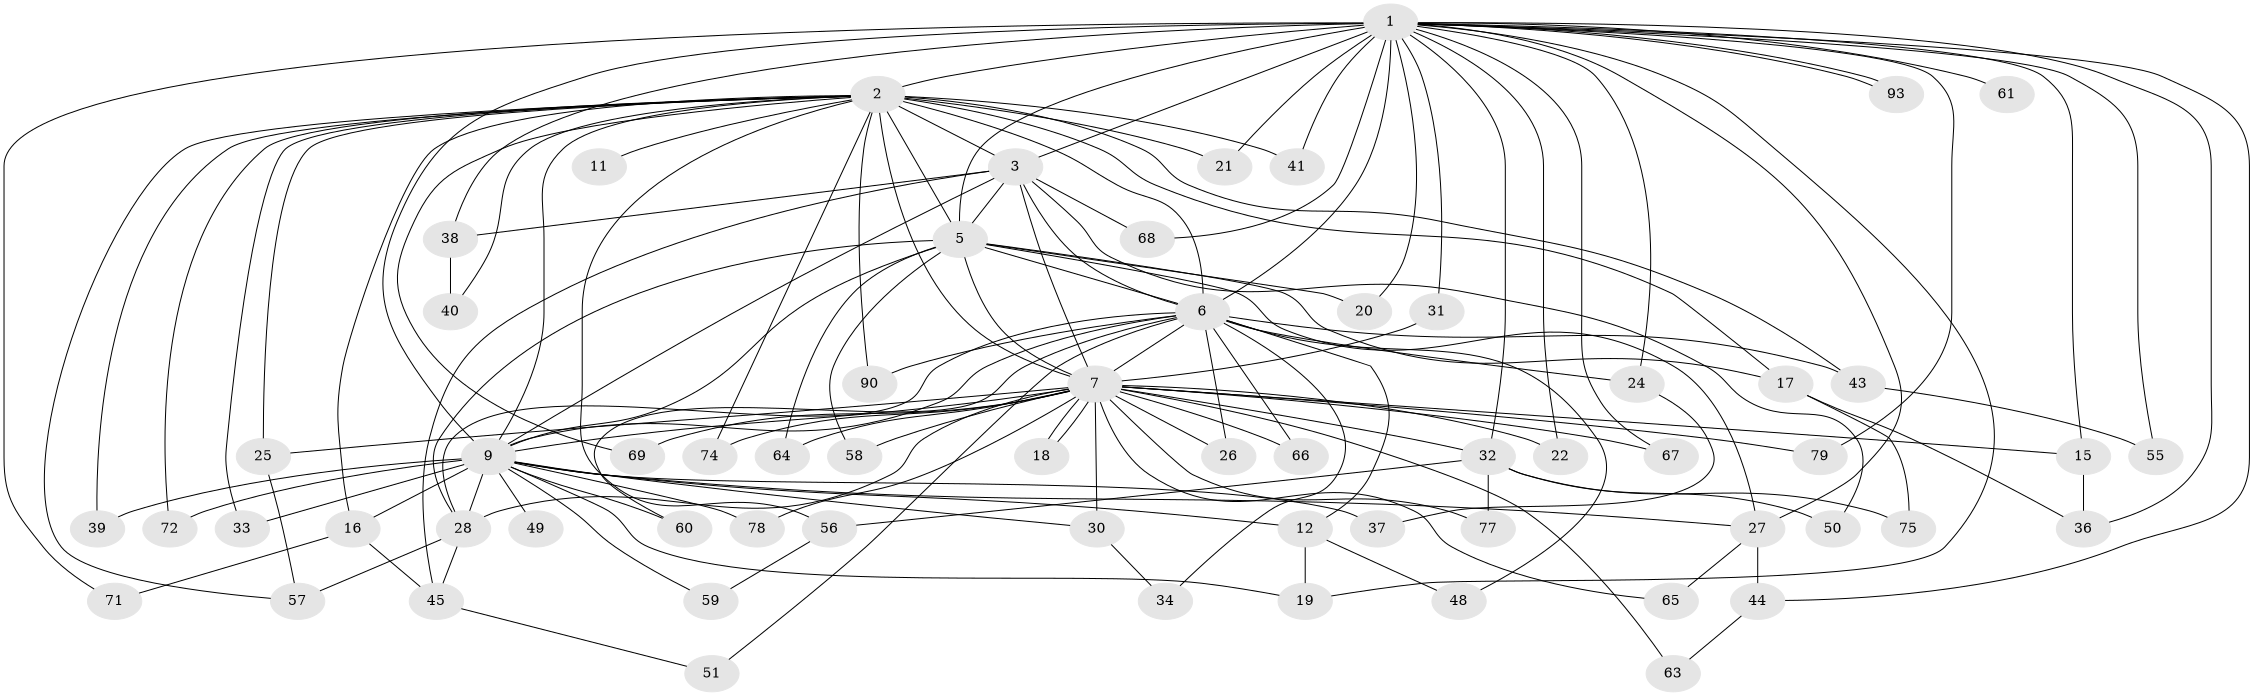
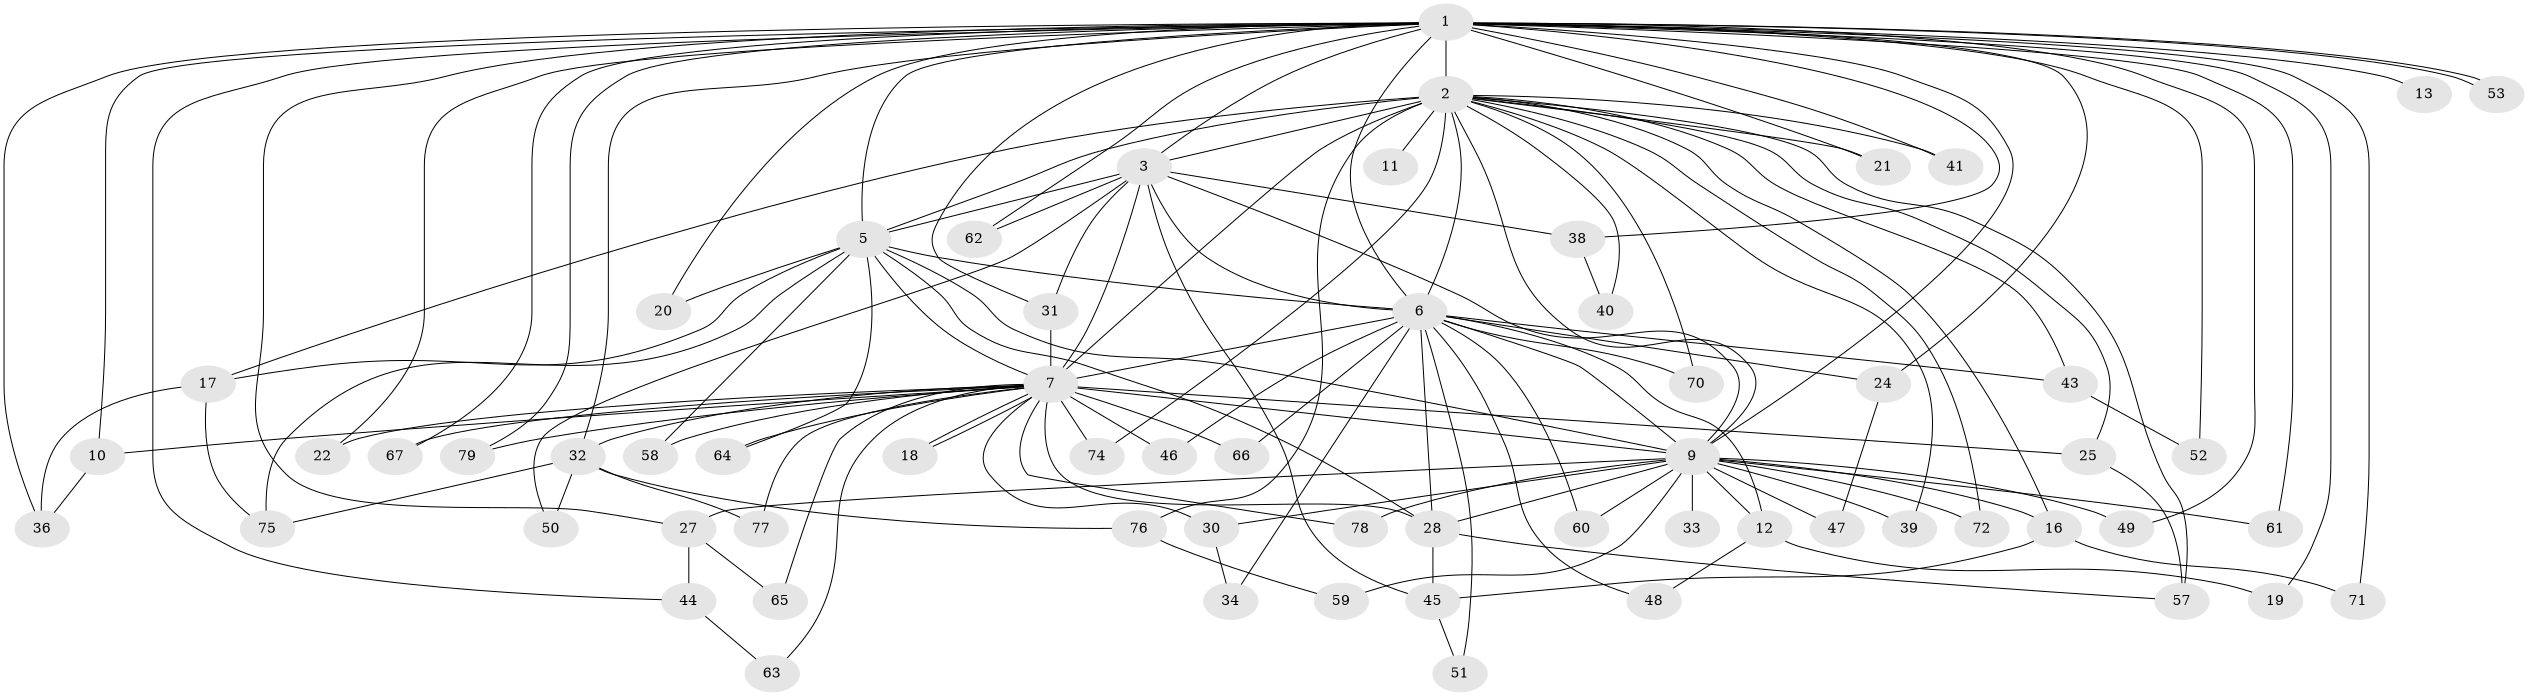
edge "1" -- "49": added
node "93": label "93" -> "53"
node "13": added
edge "2" -- "33": removed
edge "3" -- "31": added
node "68": label "68" -> "62"
edge "5" -- "27": now "5" -- "75"
node "90": label "90" -> "70"
node "69": removed
node "26": label "26" -> "46"
node "15": label "15" -> "10"
node "55": label "55" -> "52"
node "56": label "56" -> "76"
node "37": label "37" -> "47"
edge "9" -- "19": now "9" -- "61"
